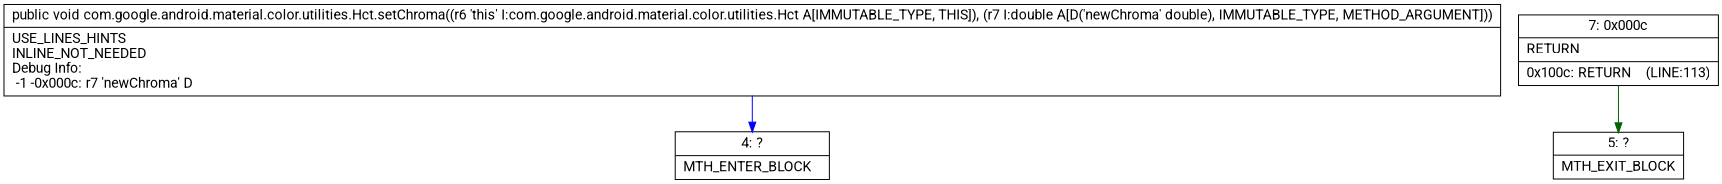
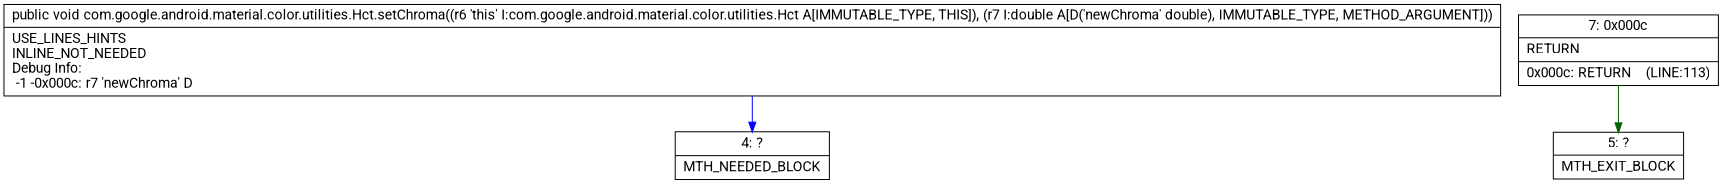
node "7: 0x000c": text "0x100c: RETURN    (LINE:113)" -> "0x000c: RETURN    (LINE:113)"
node "4: ?": text "MTH_ENTER_BLOCK" -> "MTH_NEEDED_BLOCK"
